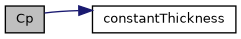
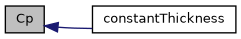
edge "Cp" -> "constantThickness": reversed
